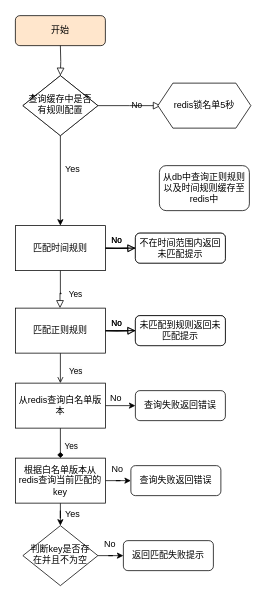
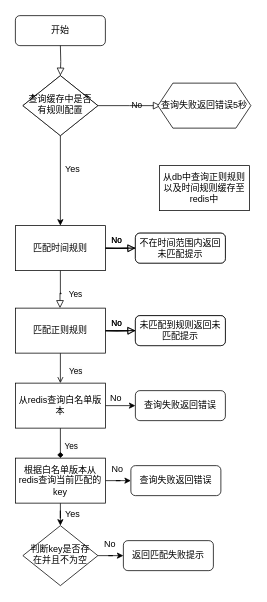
node "开始": fillcolor #ffe6cc -> #ffffff
node "redis锁名单5秒": label "redis锁名单5秒" -> "查询失败返回错误5秒"
node "从db中查询正则规则以及时间规则缓存至redis中": shape rounded rectangle -> rectangle
